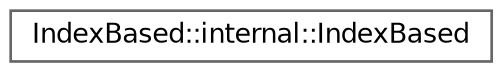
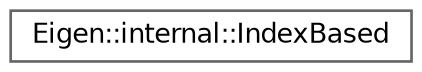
node "IndexBased::internal::IndexBased": label "IndexBased::internal::IndexBased" -> "Eigen::internal::IndexBased"
